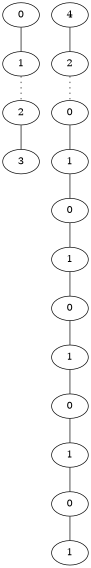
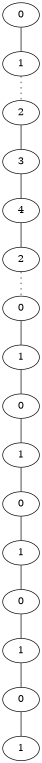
edge "3" -- "4": added
